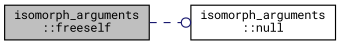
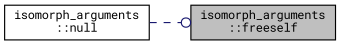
edge "isomorph_arguments ::freeself" -> "isomorph_arguments ::null": reversed
